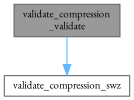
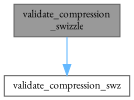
node "validate_compression _validate": label "validate_compression _validate" -> "validate_compression _swizzle"
